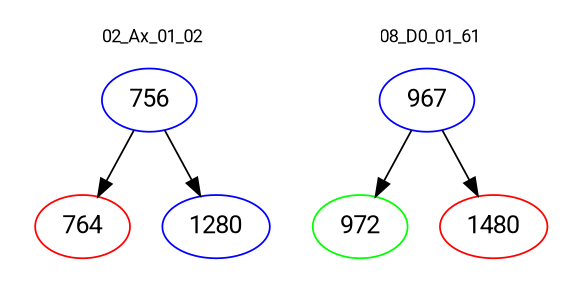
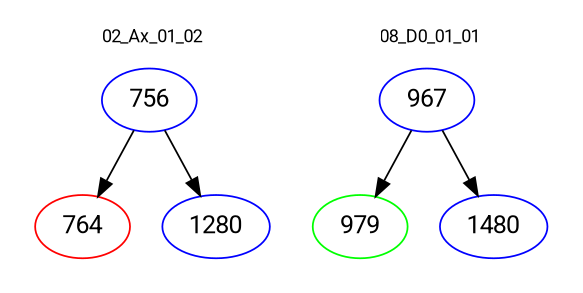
cluster "08_D0_01_61": label "08_D0_01_61" -> "08_D0_01_01"
node "972": label "972" -> "979"
node "1480": color red -> blue
